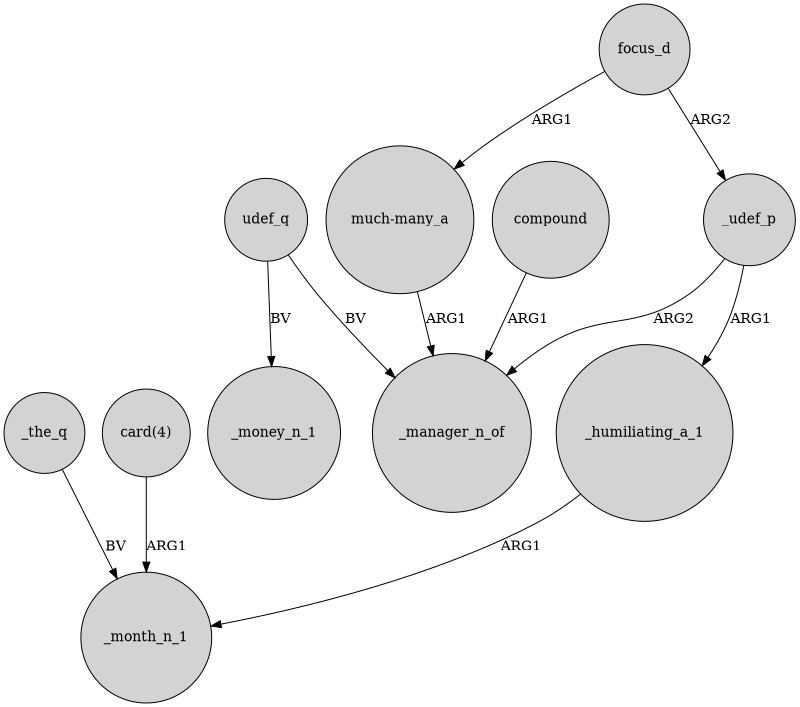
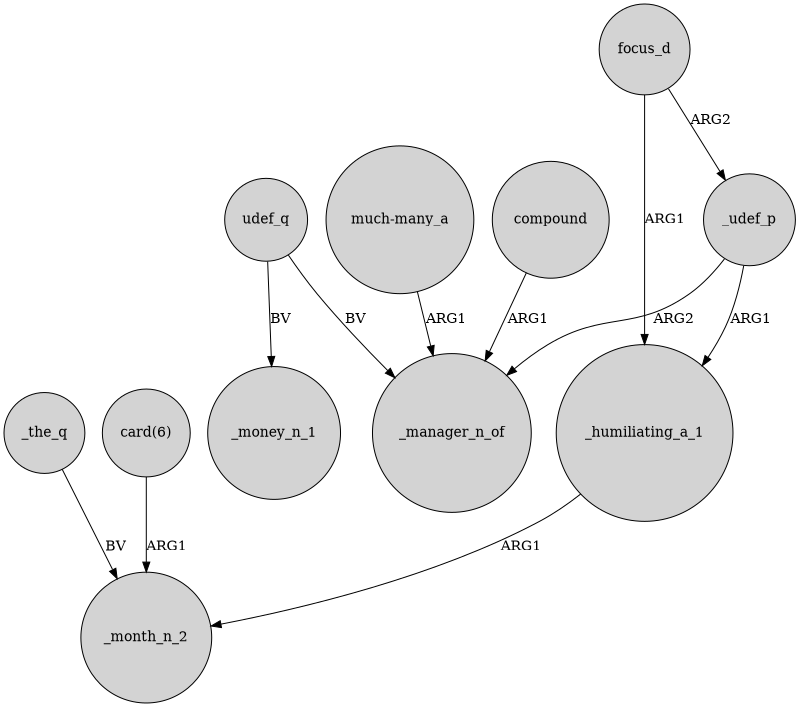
edge "focus_d" -> "much-many_a": now "focus_d" -> "_humiliating_a_1"
node "card(4)": label "card(4)" -> "card(6)"
node "_month_n_1": label "_month_n_1" -> "_month_n_2"
